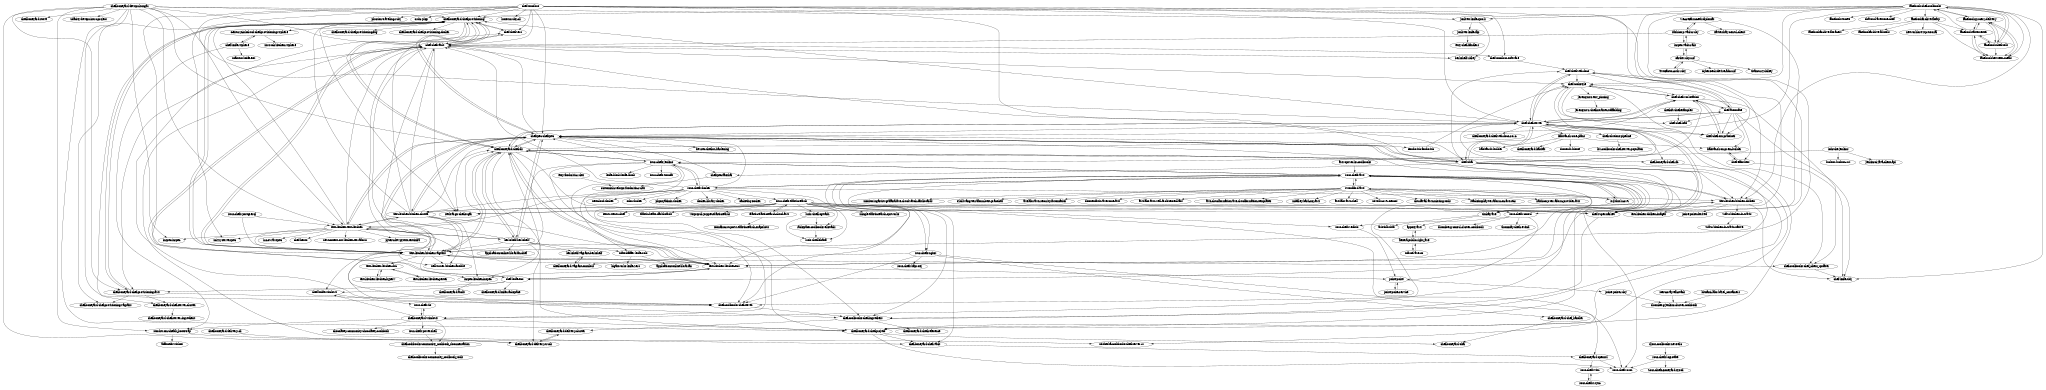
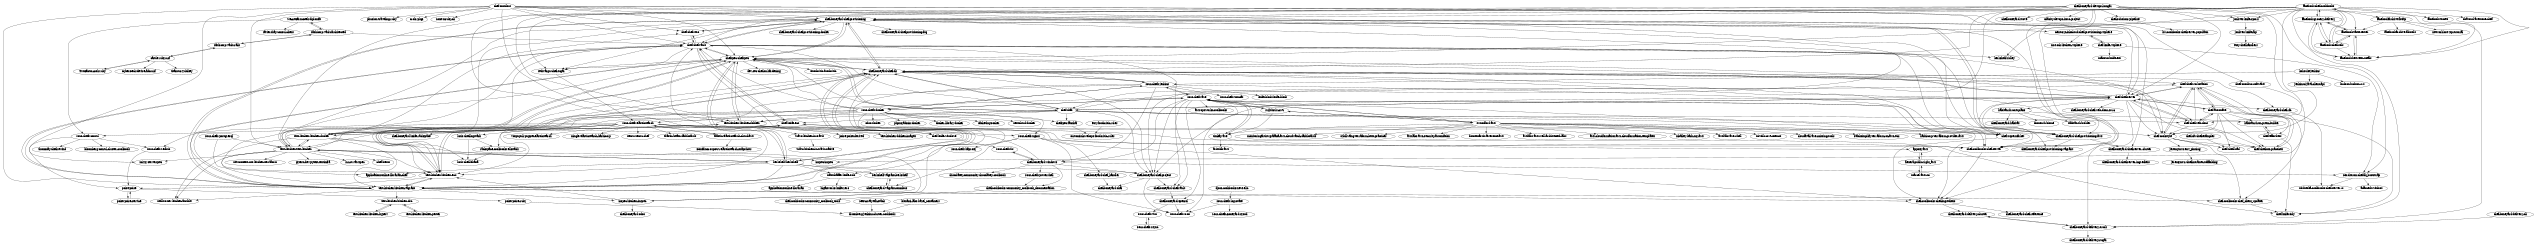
edge "facebook/taste-tester" -> "facebook/chef-cookbooks": reversed
node "hashicorp/vault-ruby": label "hashicorp/vault-ruby" -> "hashicorp/vault-architected"
node "facebookarchive/fbtracert": removed
node "inspec/vault-rails": label "inspec/vault-rails" -> "hashicorp/vault-rails"
edge "chef/chef-vault" -> "chef/omnibus-software": now "chef/chef-vault" -> "chefspec/chefspec"
edge "chef-boneyard/chef-dk" -> "chef/chef-web-docs": added
edge "Foodcritic/foodcritic" -> "chef/cookstyle": now "chefspec/chefspec" -> "chef/cookstyle"
edge "chef/chef-server" -> "chef-solutions/pipeline": now "chef-boneyard/devops-kungfu" -> "chef-solutions/pipeline"
edge "aws/opsworks-cookbooks" -> "sous-chefs/aws": reversed
edge "sous-chefs/elasticsearch" -> "sethvargo/chef-sugar": reversed
node "test-kitchen/kitchen-cluster": label "test-kitchen/kitchen-cluster" -> "test-kitchen/kitchen-docker"
node "mingle/elasticsearch-opsworks": label "mingle/elasticsearch-opsworks" -> "mingle/elasticsearch-hashicorp"
node "aristidb/ohai": label "aristidb/ohai" -> "aristidb/aws"
node "chef-boneyard/delivery-sugar": added
edge "sous-chefs/postgresql" -> "test-kitchen/kitchen-vagrant": now "sous-chefs/postgresql" -> "applicationsonline/librarian-chef"
edge "test-kitchen/kitchen-ec2" -> "inspec/kitchen-inspec": reversed
node "chef-boneyard/audit": label "chef-boneyard/audit" -> "chef-boneyard/odoo"
edge "chef-boneyard/windows" -> "chef/knife-windows": now "chef-boneyard/windows" -> "chef/knife-ec2"
